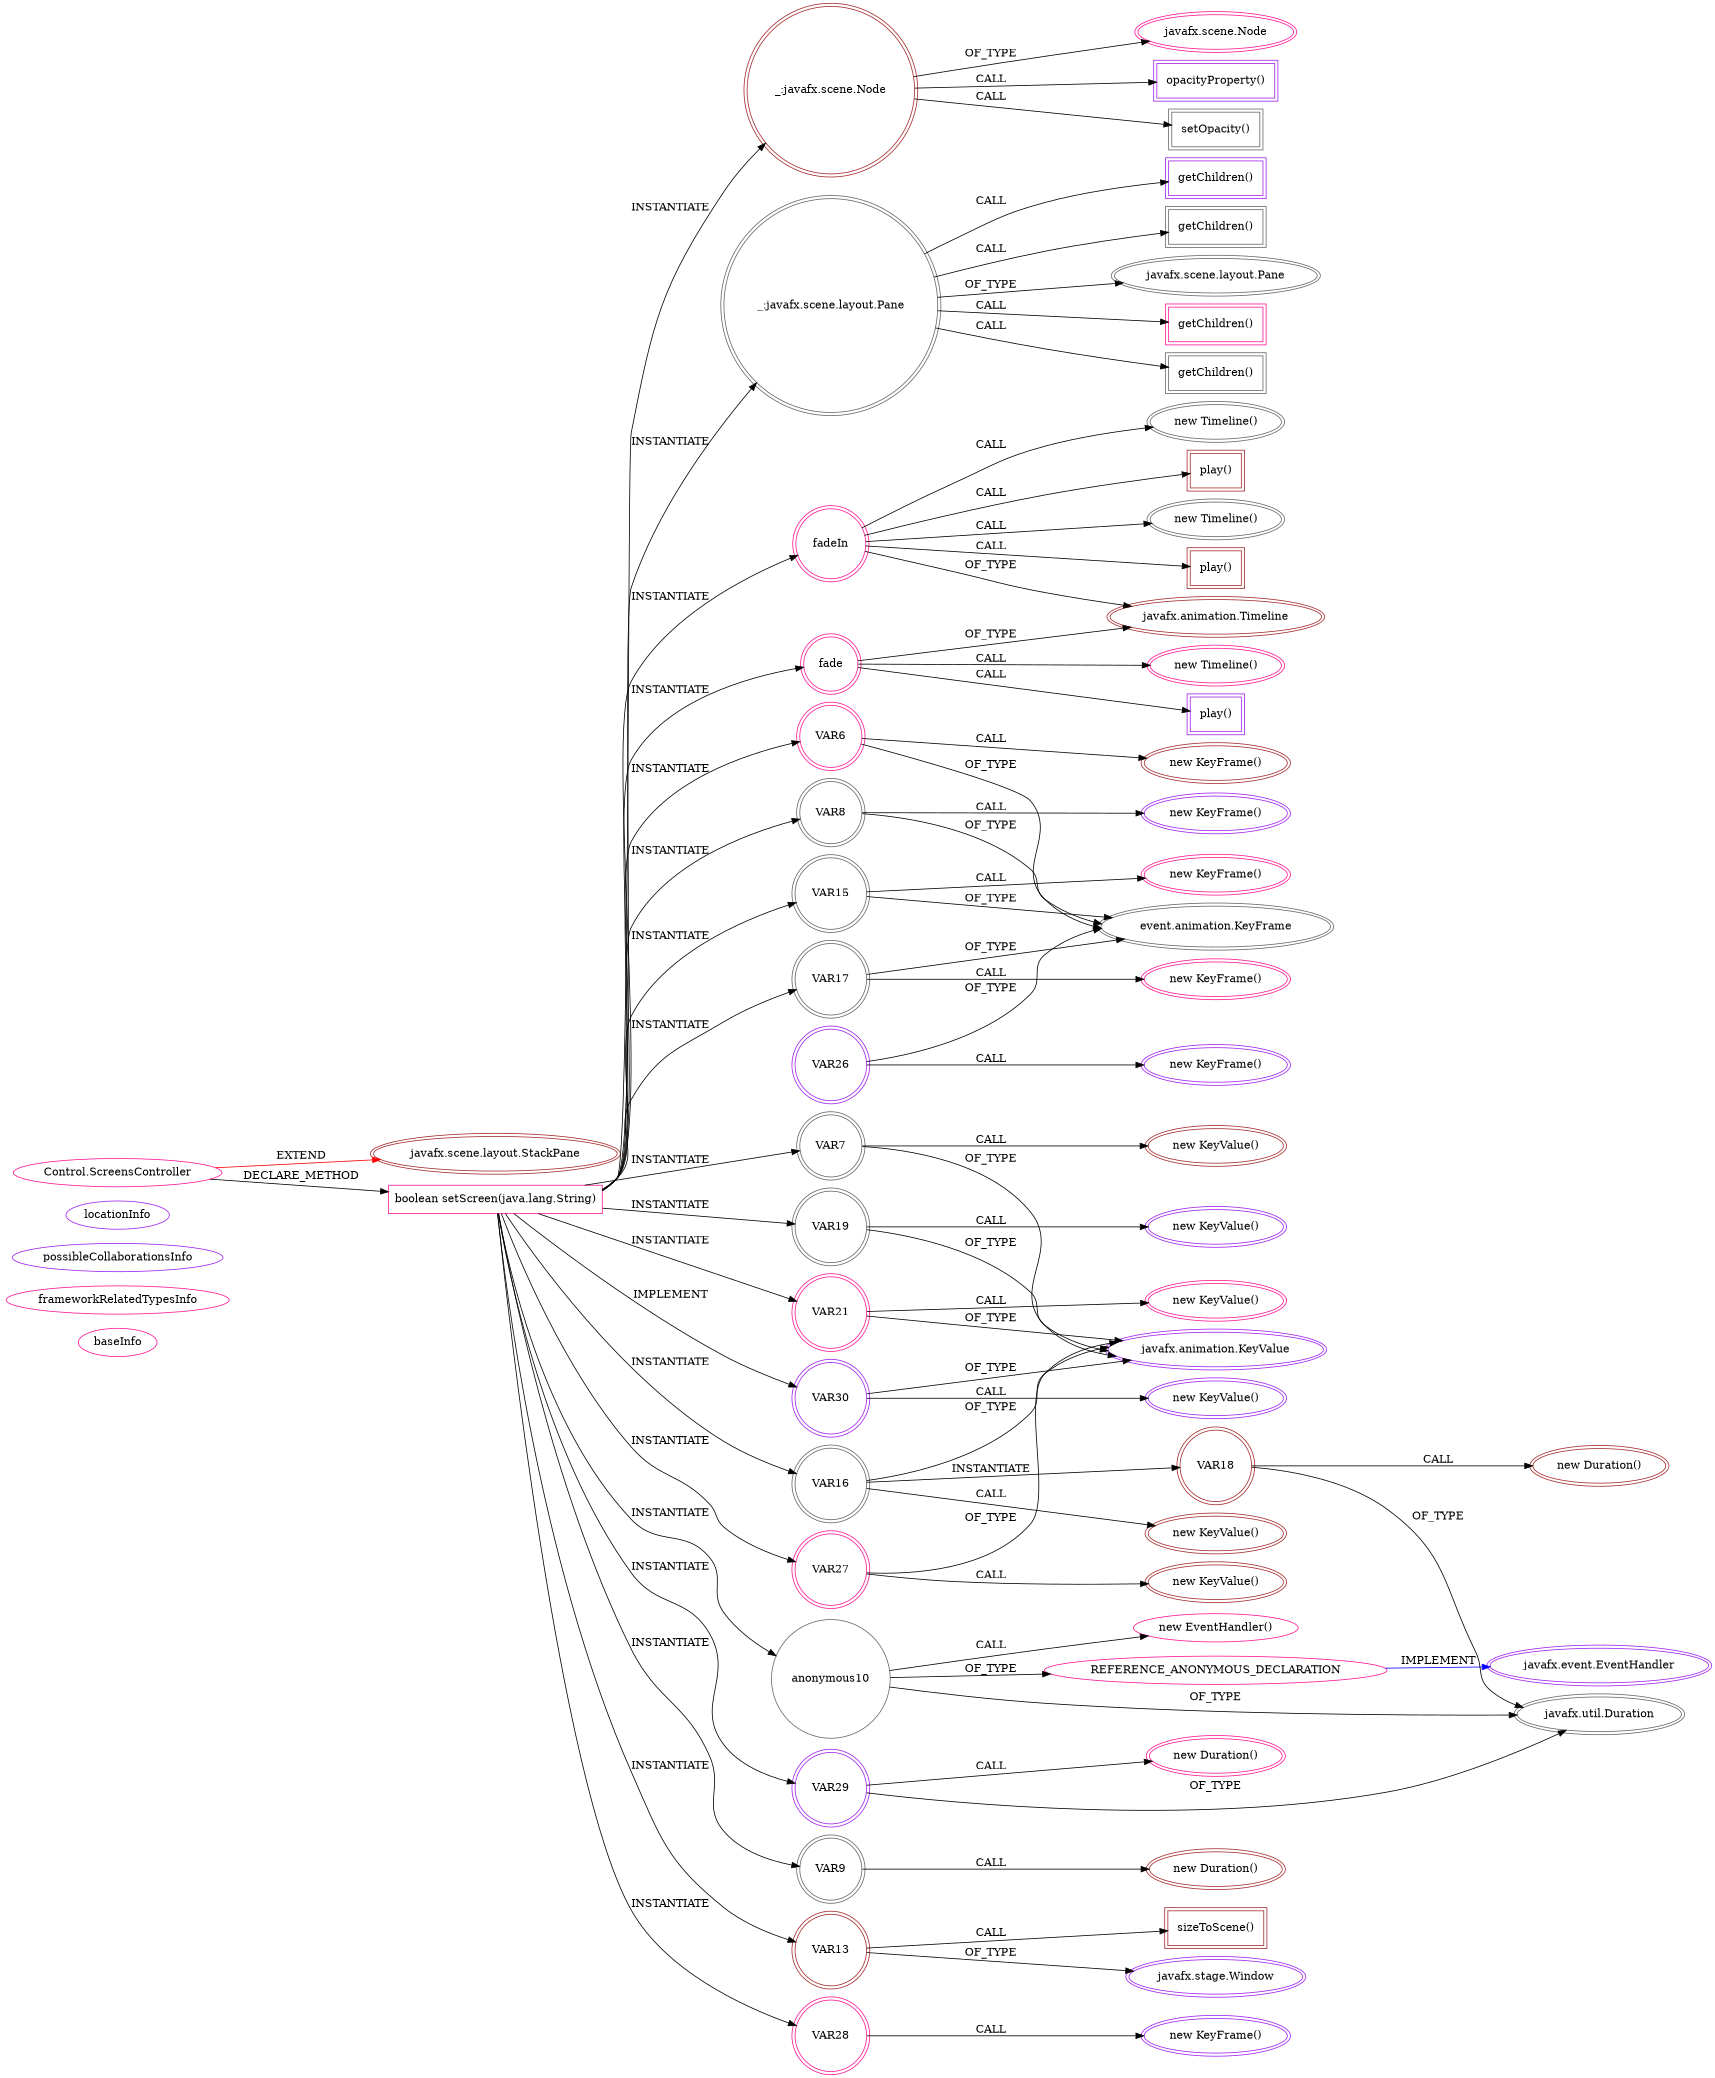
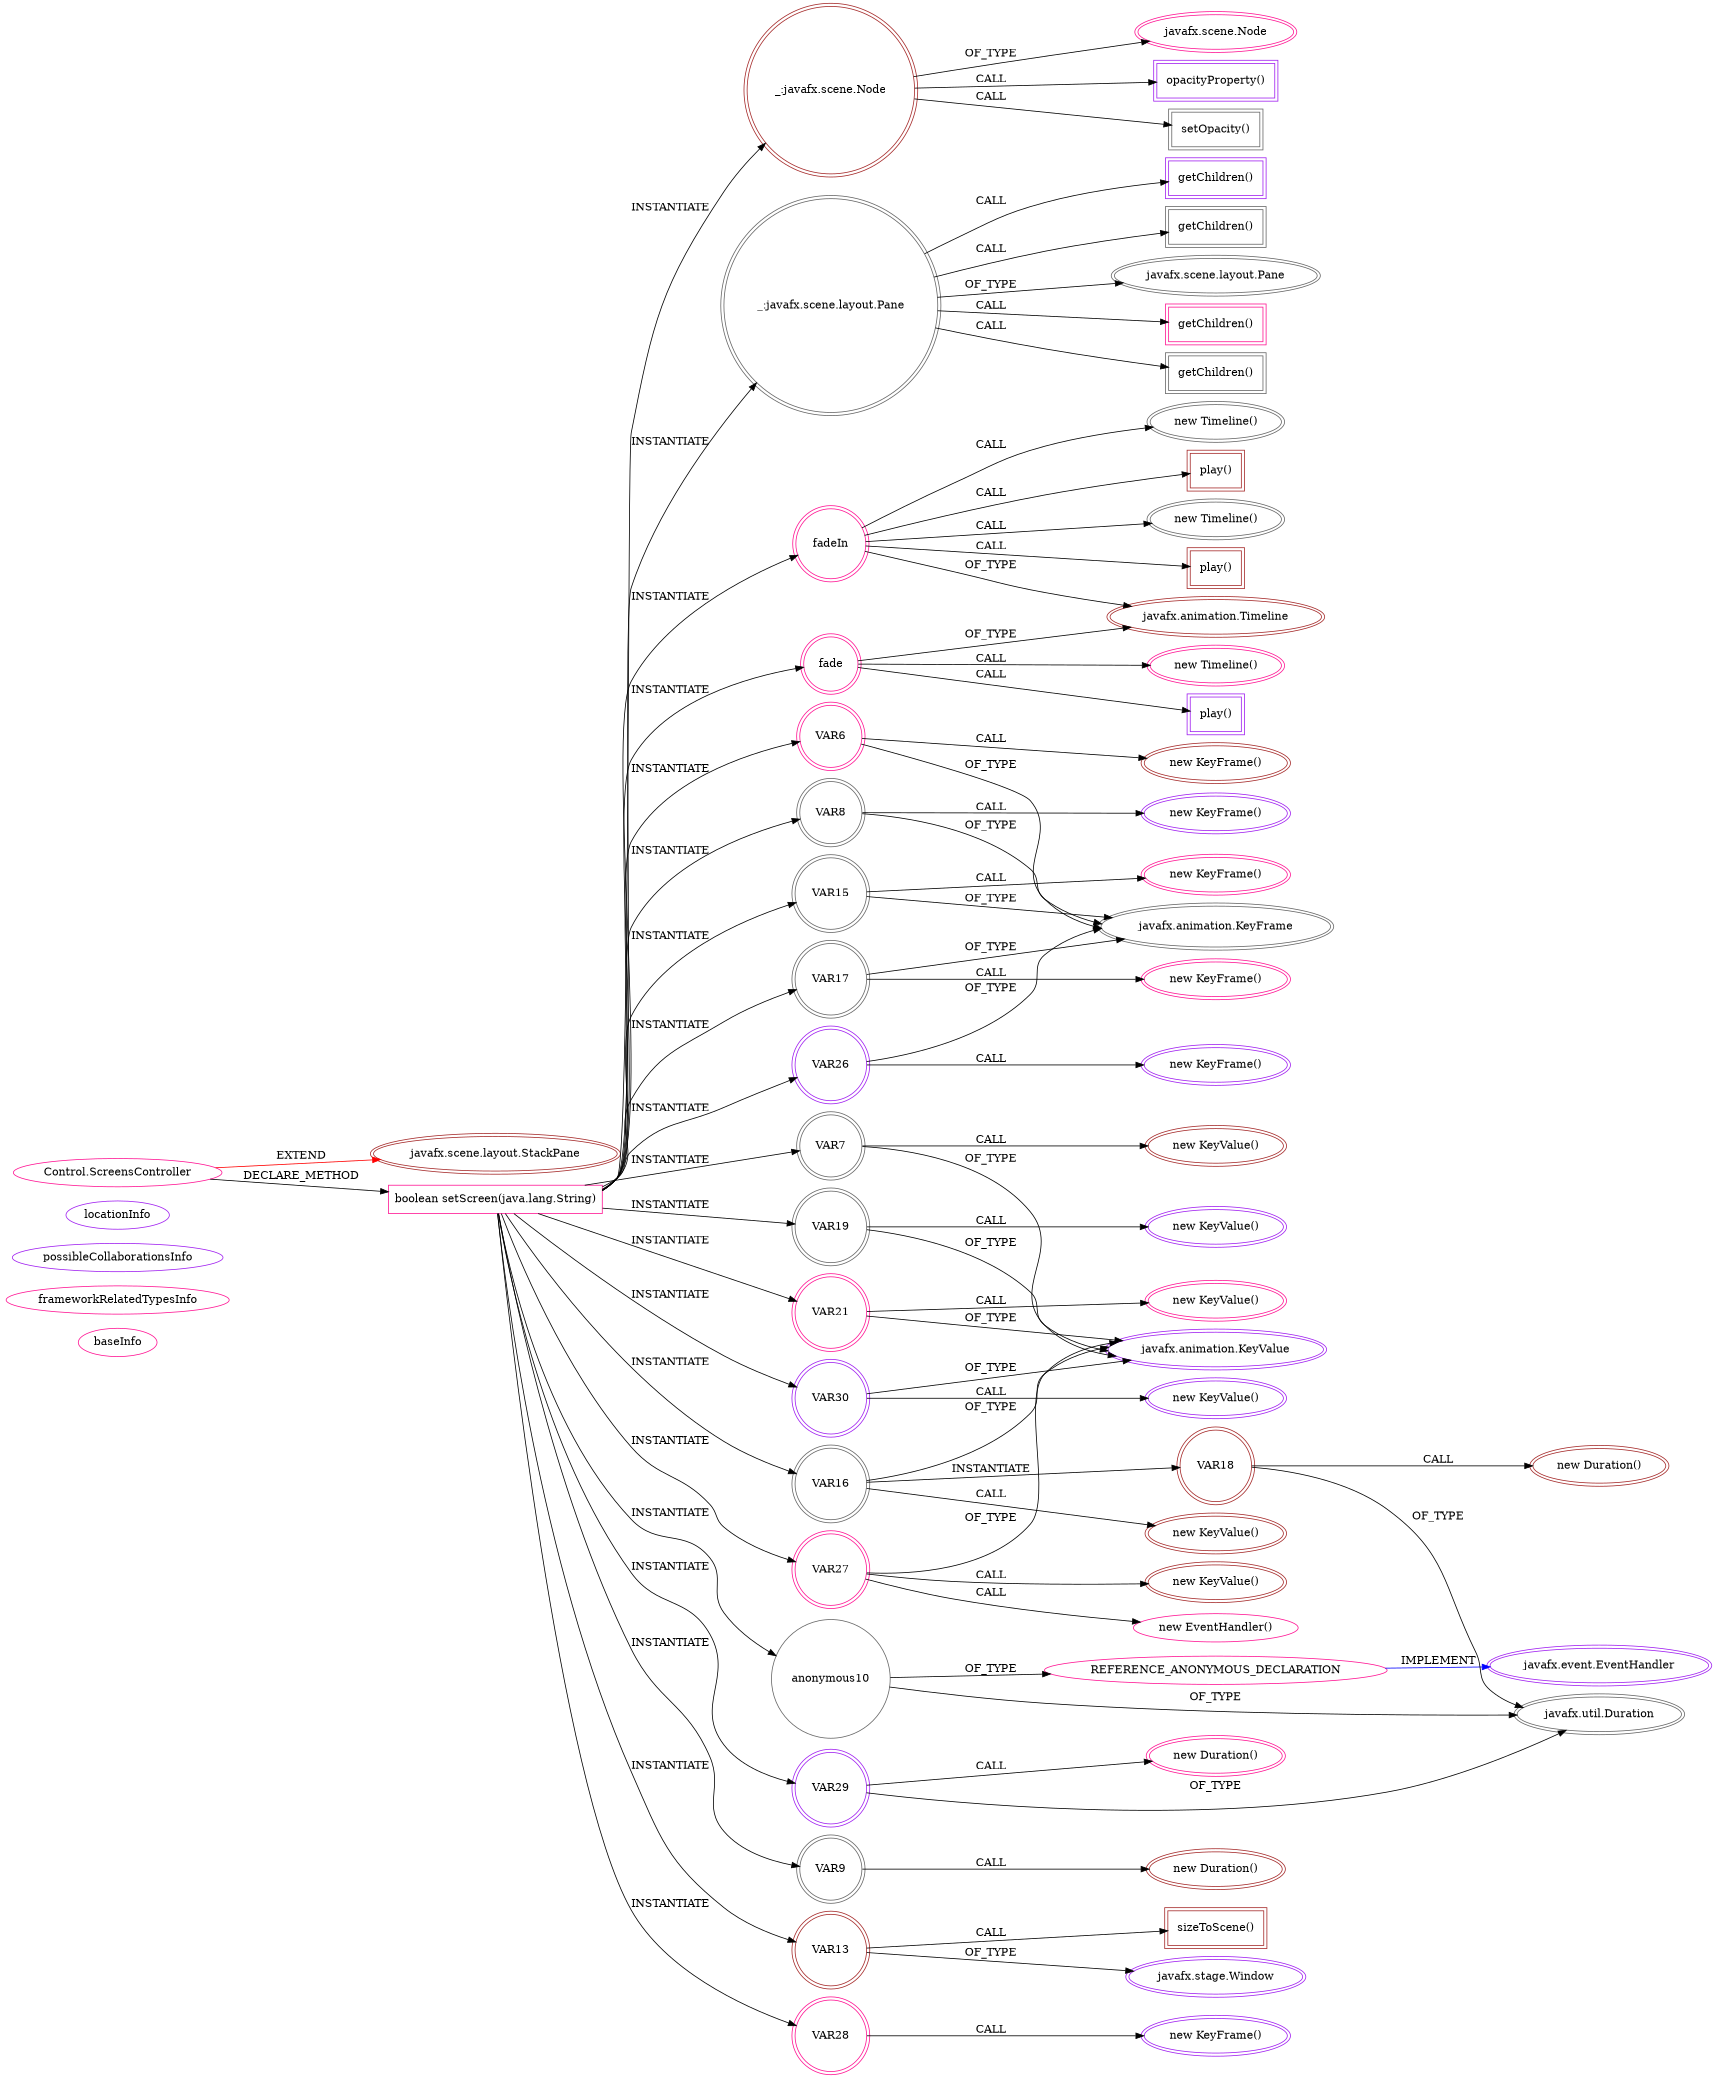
node "event.animation.KeyFrame": label "event.animation.KeyFrame" -> "javafx.animation.KeyFrame"
edge "boolean setScreen(java.lang.String)" -> "VAR26": added, label "INSTANTIATE"
edge "boolean setScreen(java.lang.String)" -> "VAR30": label "IMPLEMENT" -> "INSTANTIATE"
edge "anonymous10" -> "new EventHandler()": now "VAR27" -> "new EventHandler()"
